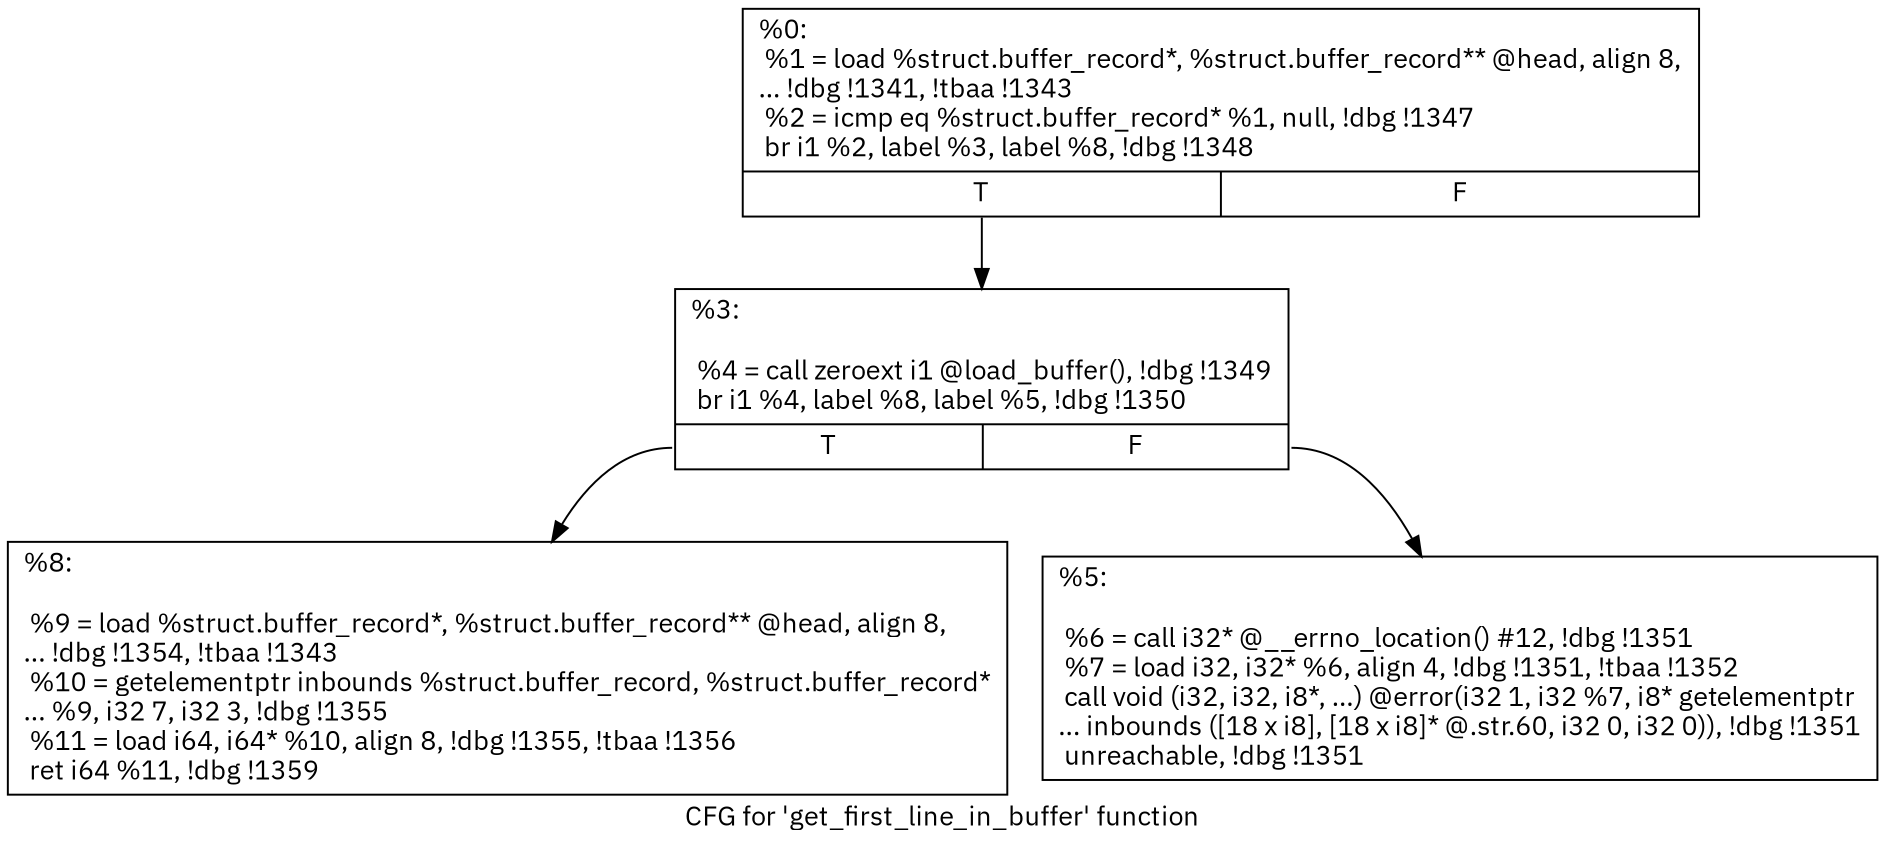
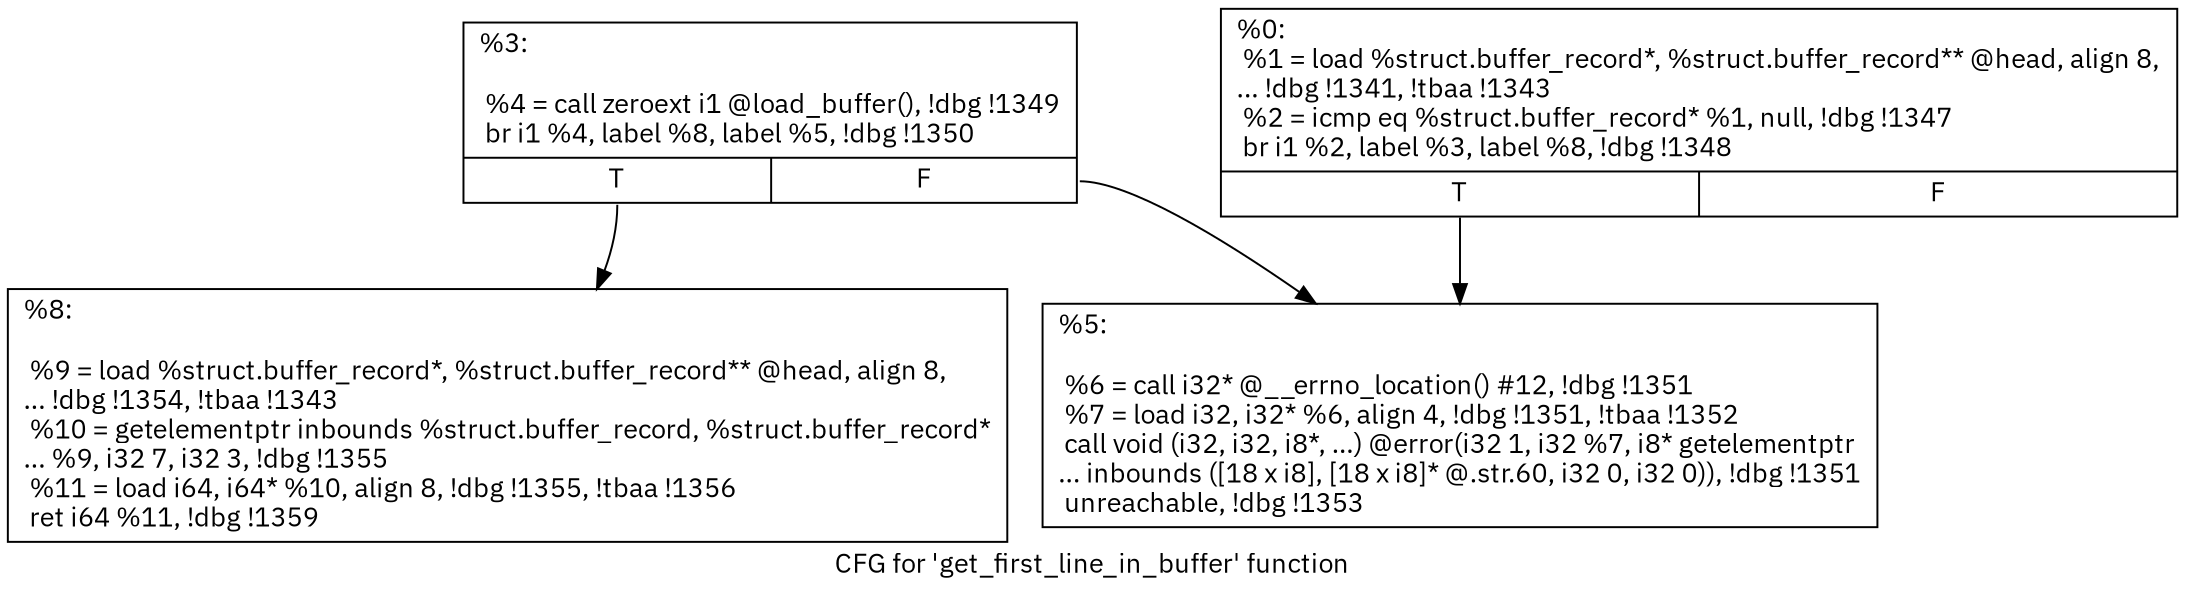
edge "%0:" -> "%3:": now "%0:" -> "%5:"
node "%5:": text "unreachable, !dbg !1351" -> "unreachable, !dbg !1353"
